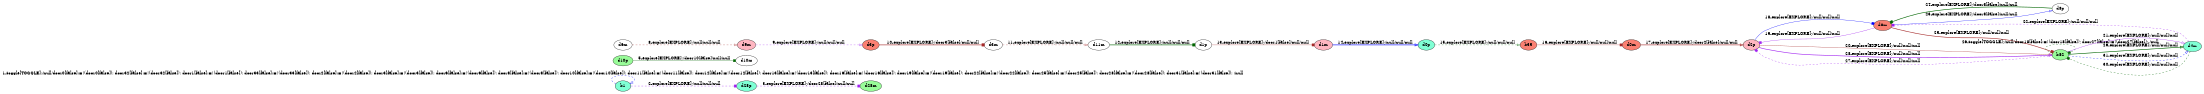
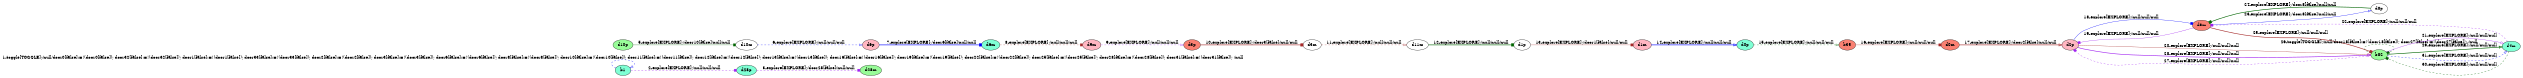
node "d6m": fillcolor white -> aquamarine
edge "d6m" -> "d9m": arrowhead onormal -> box
node "d6p": added
